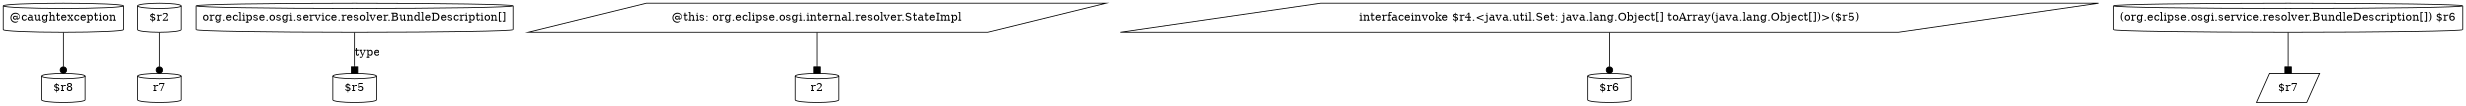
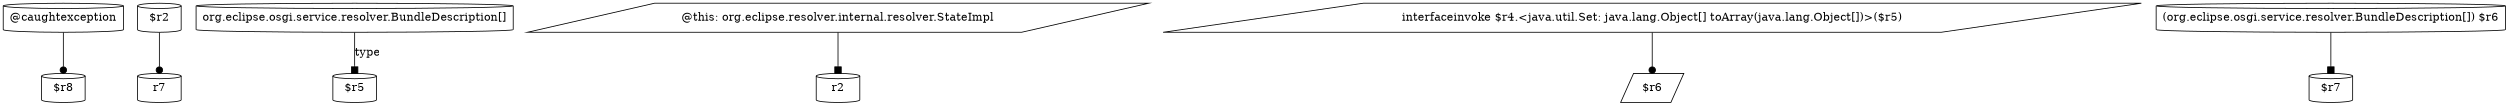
node "@this: org.eclipse.osgi.internal.resolver.StateImpl": label "@this: org.eclipse.osgi.internal.resolver.StateImpl" -> "@this: org.eclipse.resolver.internal.resolver.StateImpl"
node "$r6": shape cylinder -> parallelogram
node "$r7": shape parallelogram -> cylinder
